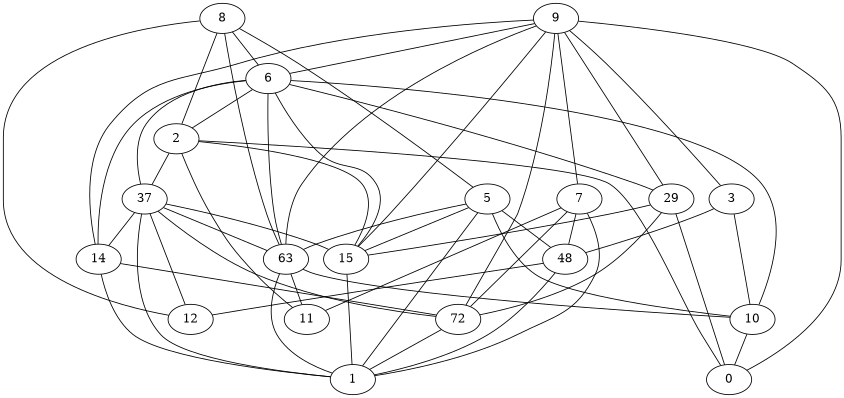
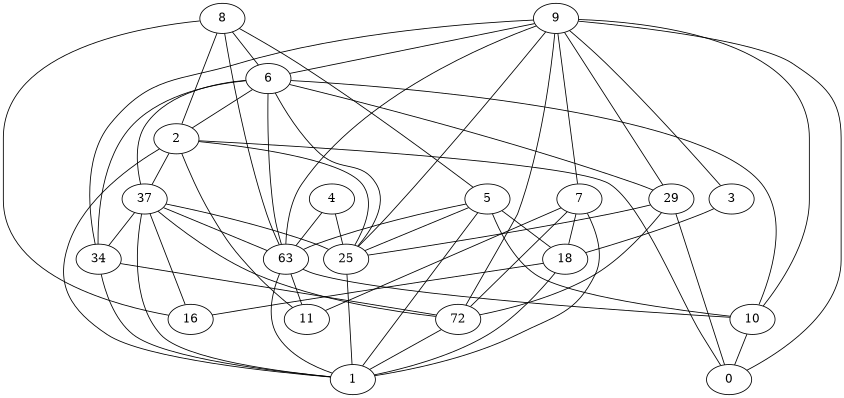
node "4": added
node "14": label "14" -> "34"
node "15": label "15" -> "25"
node "48": label "48" -> "18"
edge "3" -- "10": now "9" -- "10"
node "12": label "12" -> "16"
edge "2" -- "1": added
